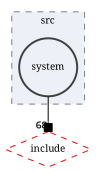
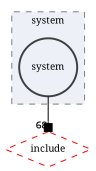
cluster "src": label "src" -> "system"
